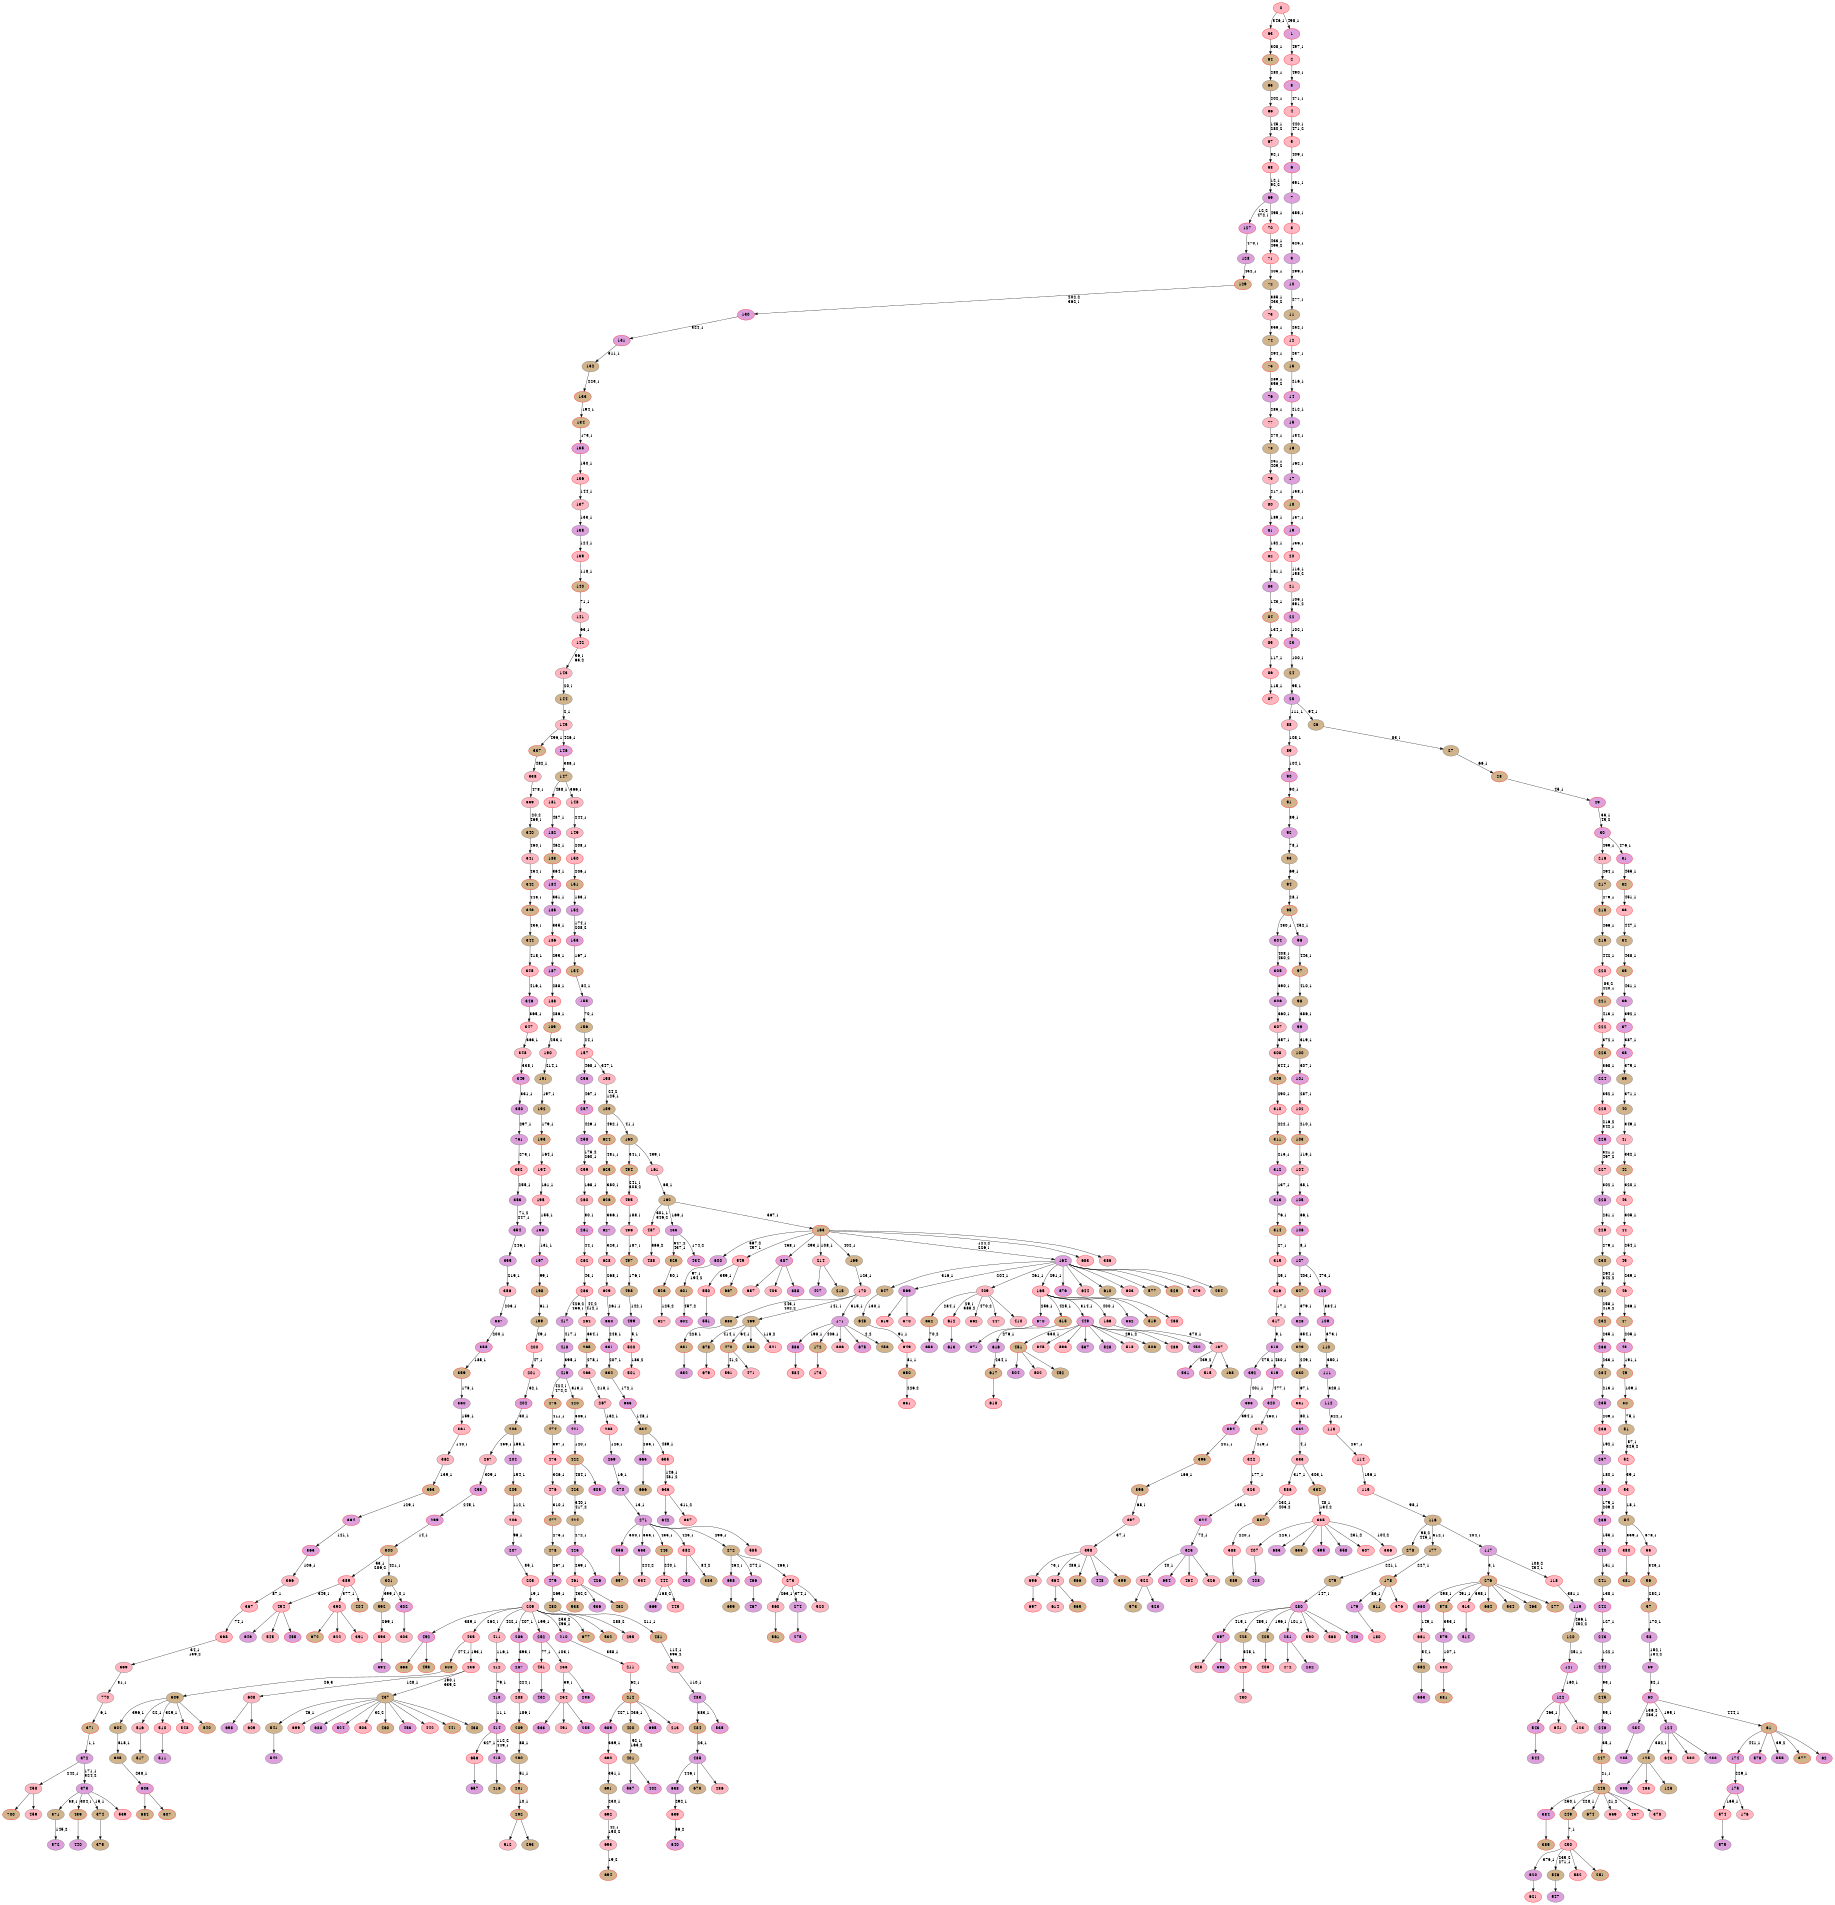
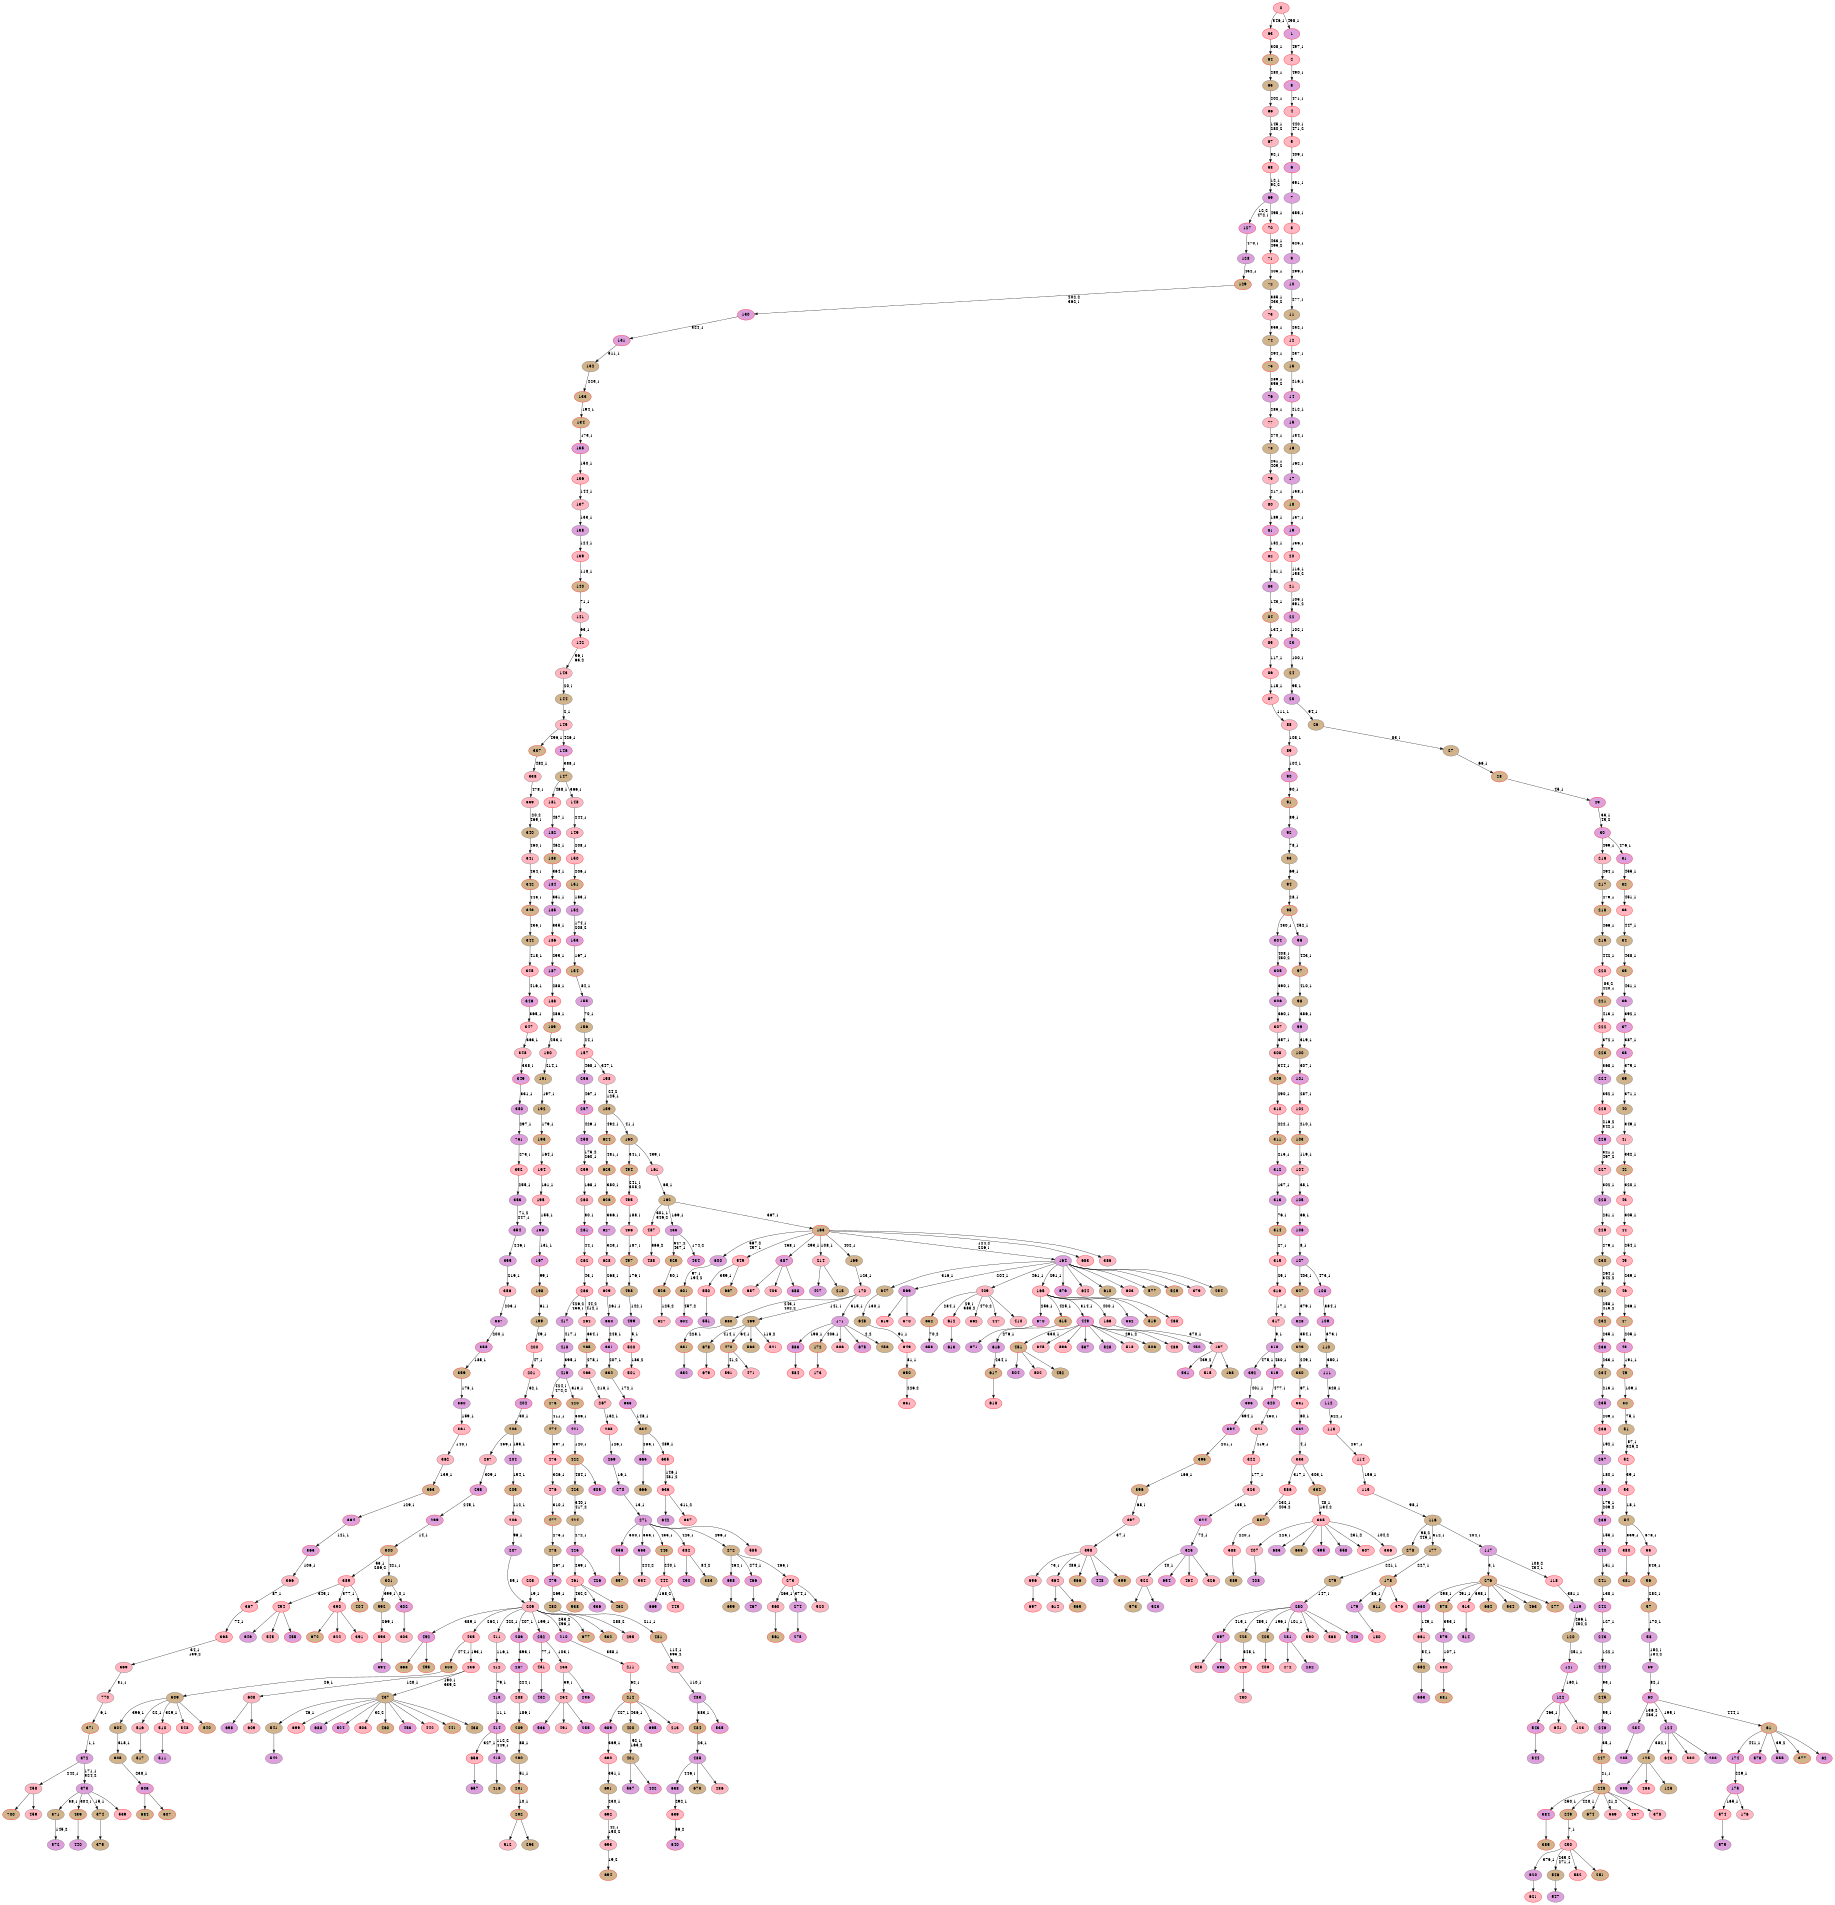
edge "25" -> "88": now "87" -> "88"
edge "207" -> "208": now "207" -> "209"
edge "508" -> "509": label "26,3" -> "26,1"
node "699": color gray40 -> red
